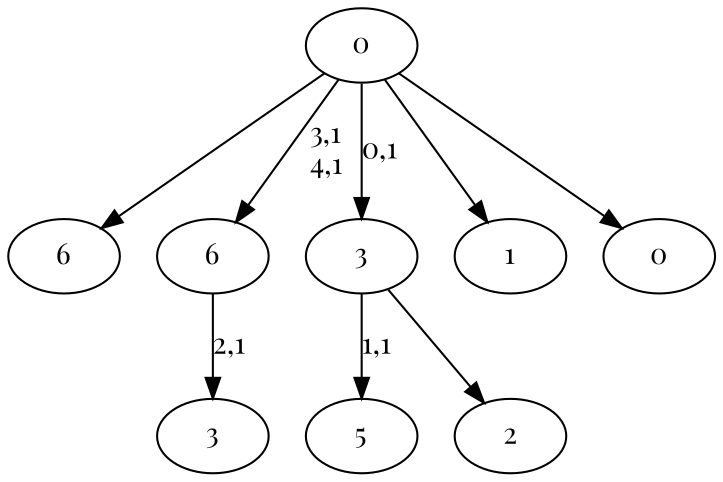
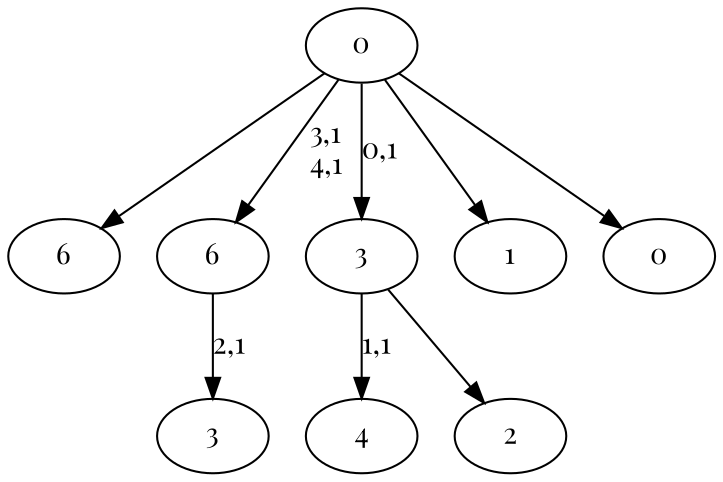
node "5": label "5" -> "4"
